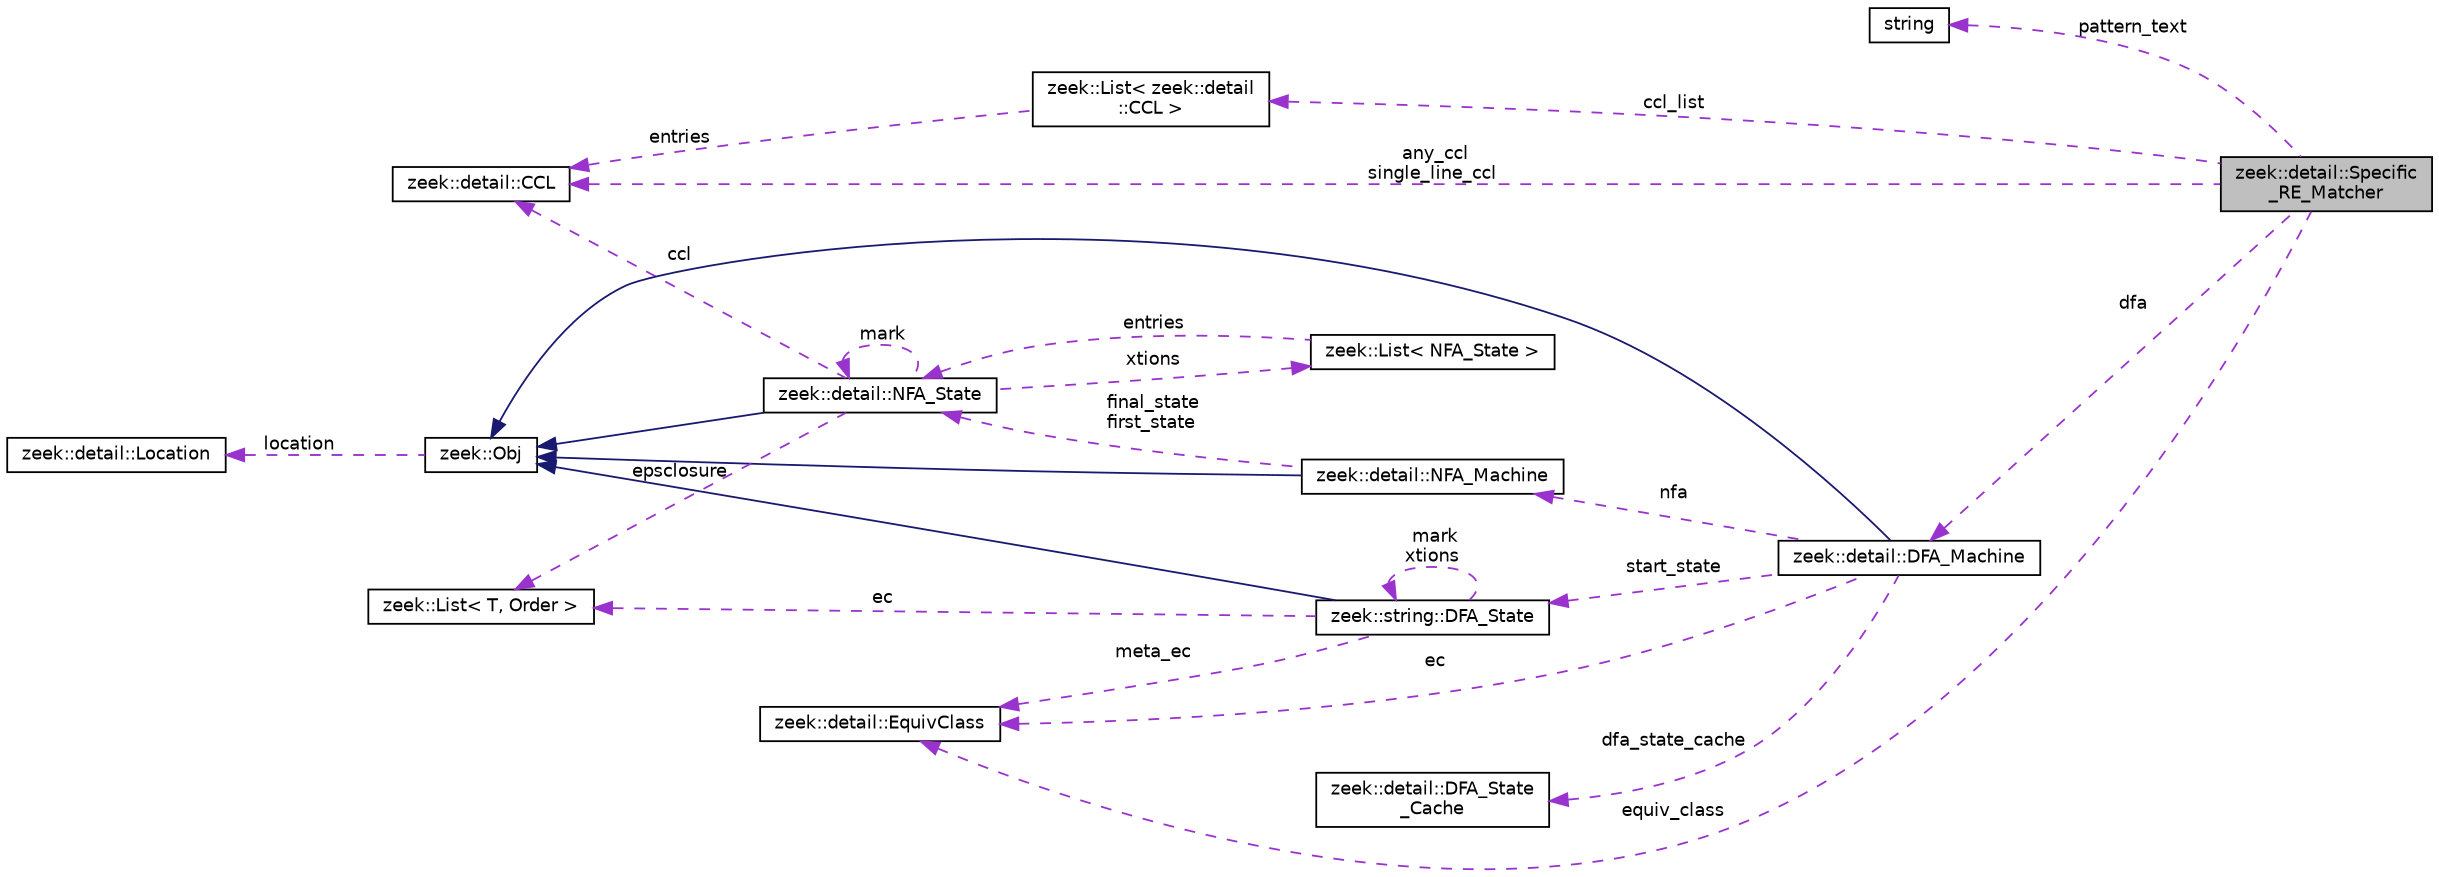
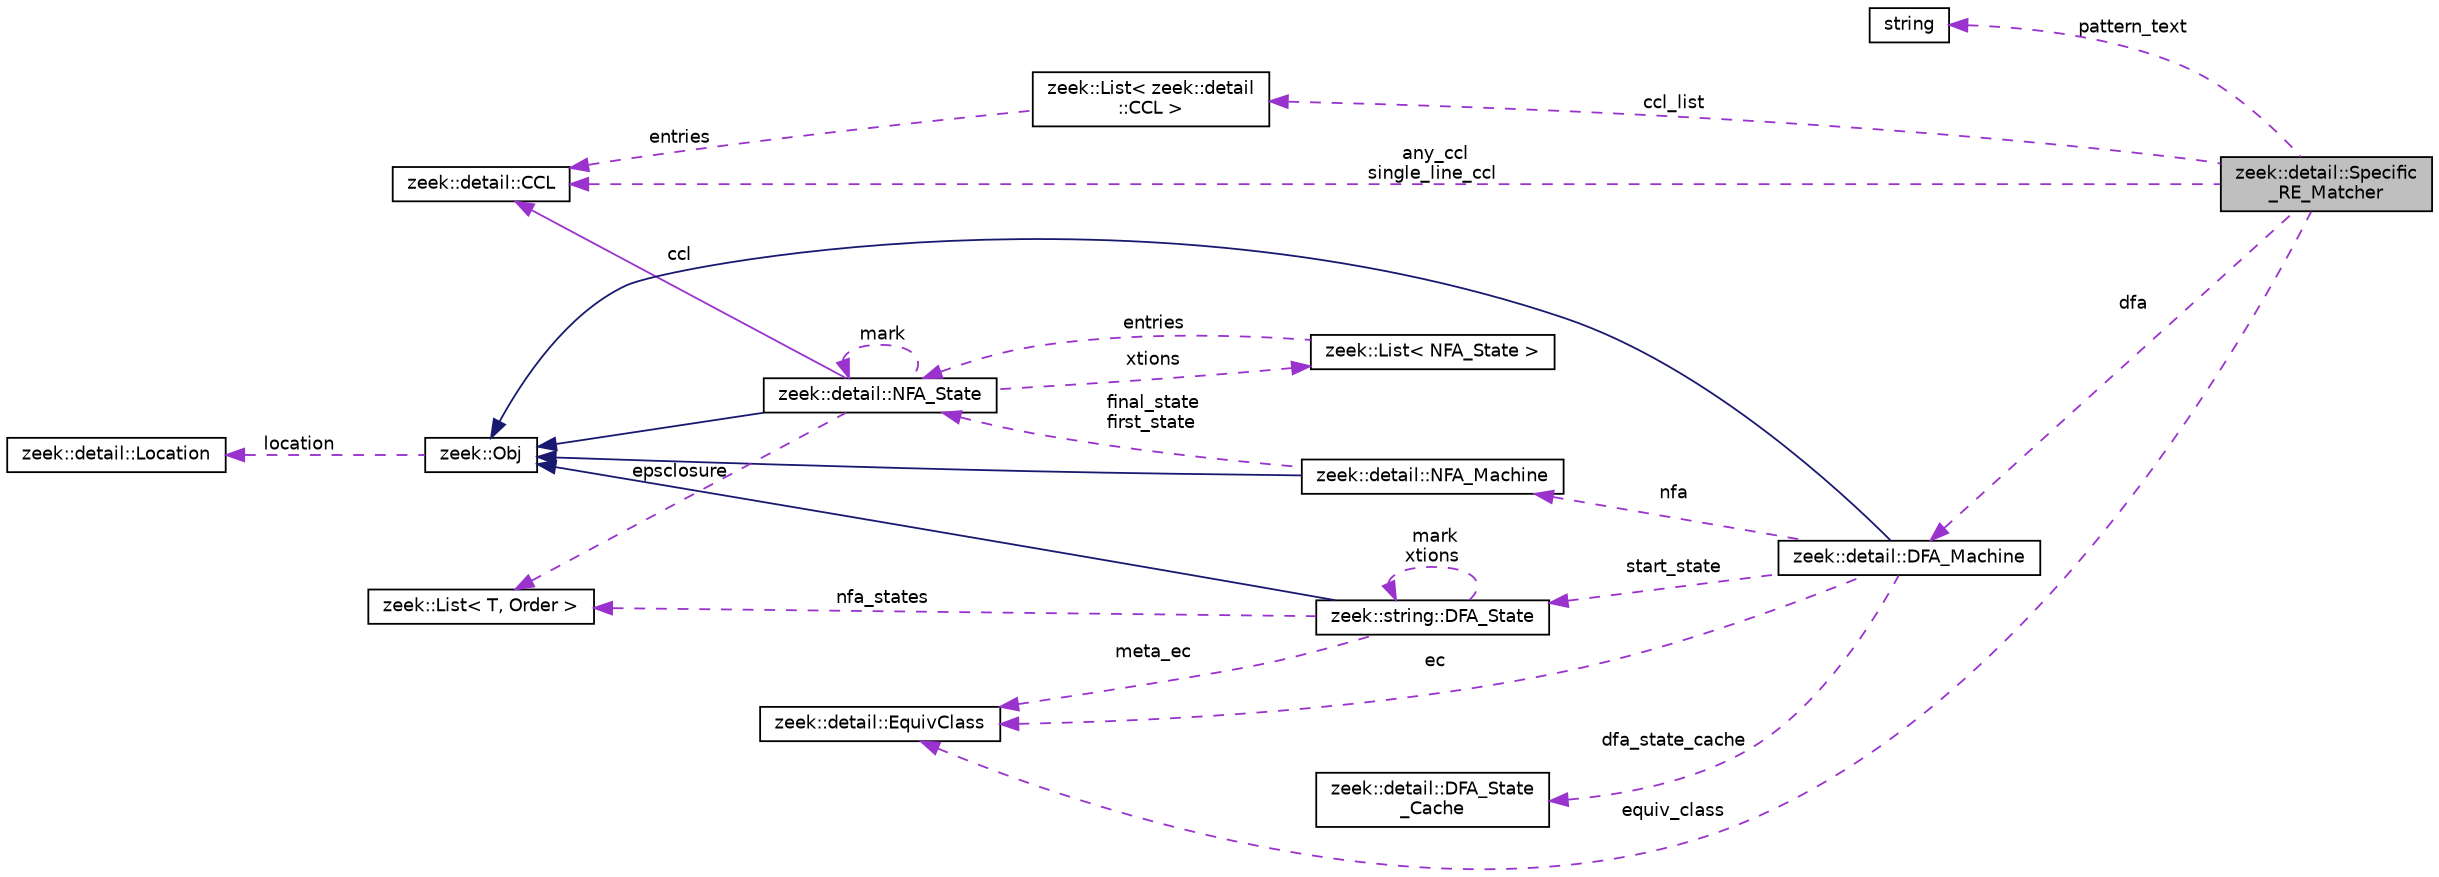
edge "zeek::detail::NFA_State" -> "zeek::detail::CCL": style dashed -> solid
edge "zeek::string::DFA_State" -> "zeek::List< T, Order >": label " ec" -> " nfa_states"
